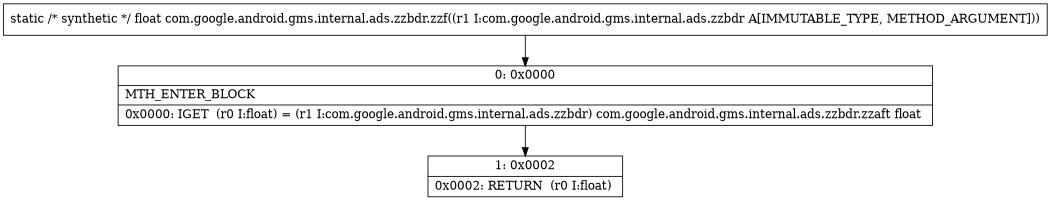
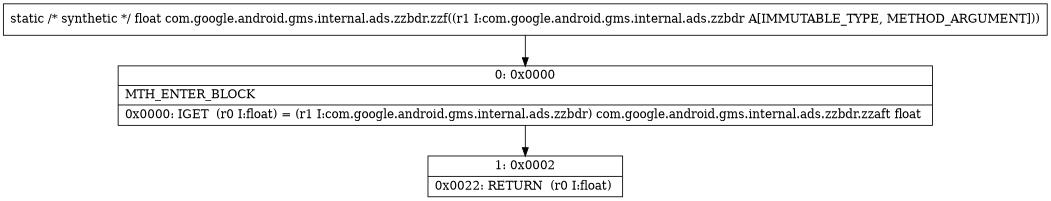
node "1: 0x0002": text "0x0002: RETURN  (r0 I:float)" -> "0x0022: RETURN  (r0 I:float)"
